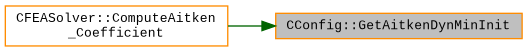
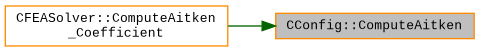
node "CConfig::GetAitkenDynMinInit": label "CConfig::GetAitkenDynMinInit" -> "CConfig::ComputeAitken"
